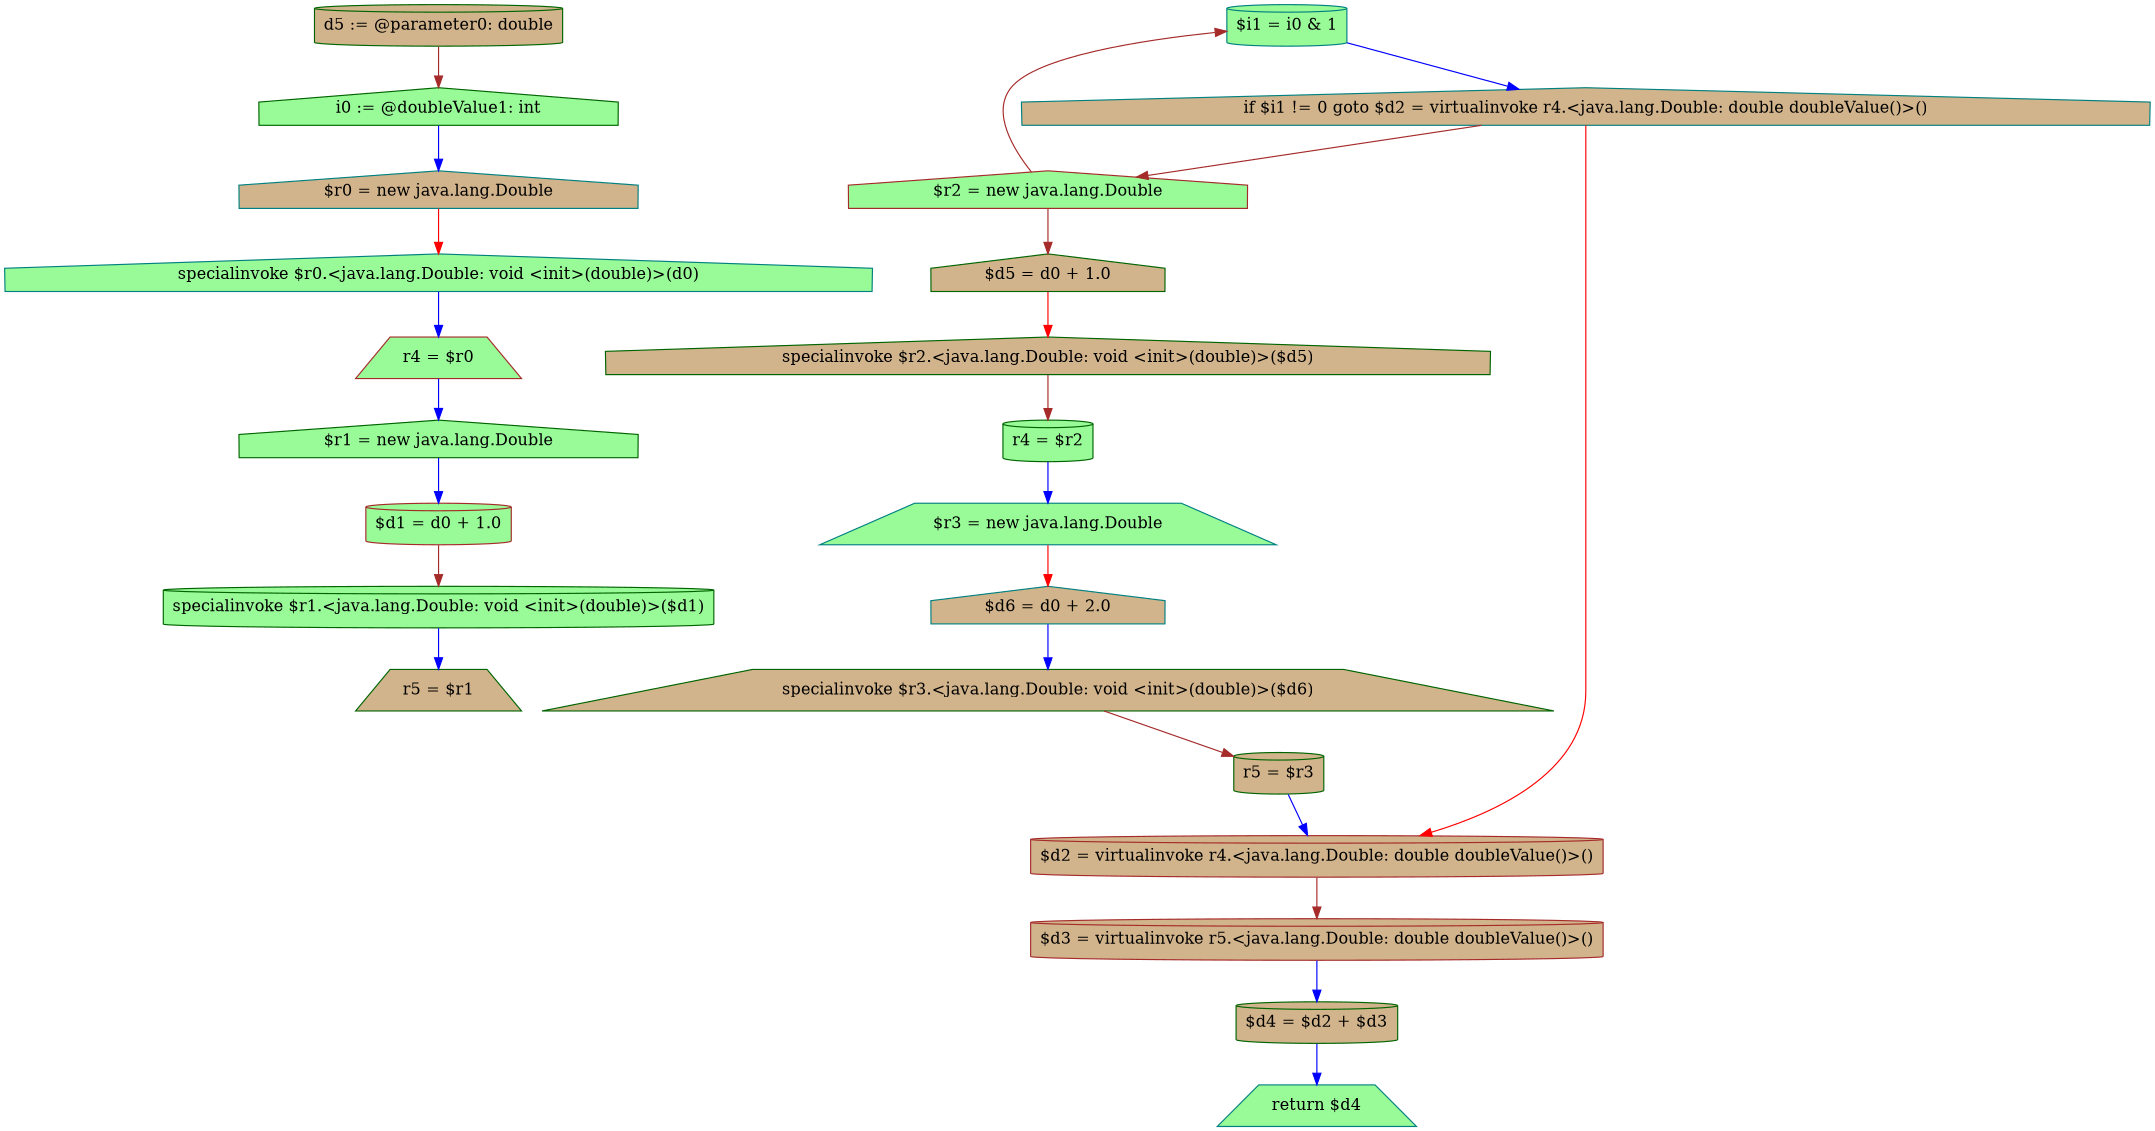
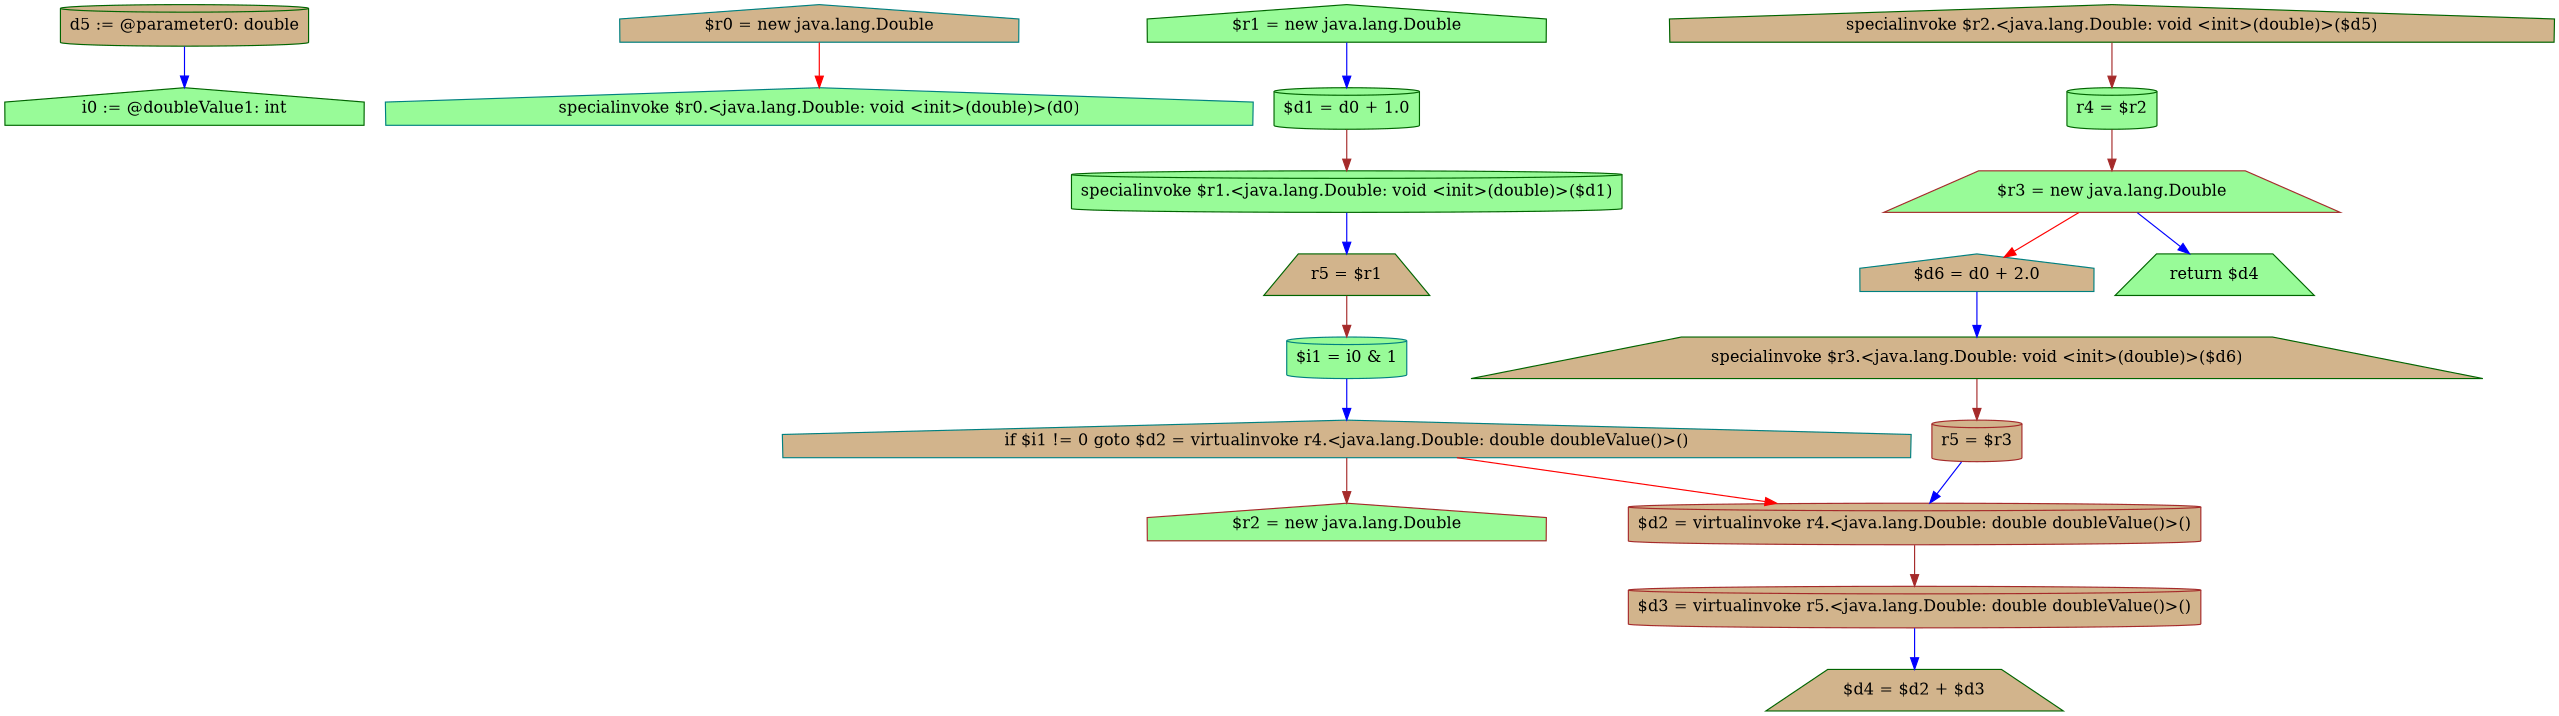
edge "$r2 = new java.lang.Double" -> "$i1 = i0 & 1": now "r5 = $r1" -> "$i1 = i0 & 1"
edge "d5 := @parameter0: double" -> "i0 := @doubleValue1: int": color brown -> blue
edge "i0 := @doubleValue1: int" -> "$r0 = new java.lang.Double": removed
node "$d5 = d0 + 1.0": removed
node "r4 = $r0": removed
edge "r4 = $r2" -> "$r3 = new java.lang.Double": color blue -> brown
node "$d1 = d0 + 1.0": color brown -> darkgreen
node "$r3 = new java.lang.Double": color teal -> brown
node "r5 = $r3": color darkgreen -> brown
node "$d4 = $d2 + $d3": shape cylinder -> trapezium
edge "$d4 = $d2 + $d3" -> "return $d4": now "$r3 = new java.lang.Double" -> "return $d4"
node "return $d4": color teal -> darkgreen
